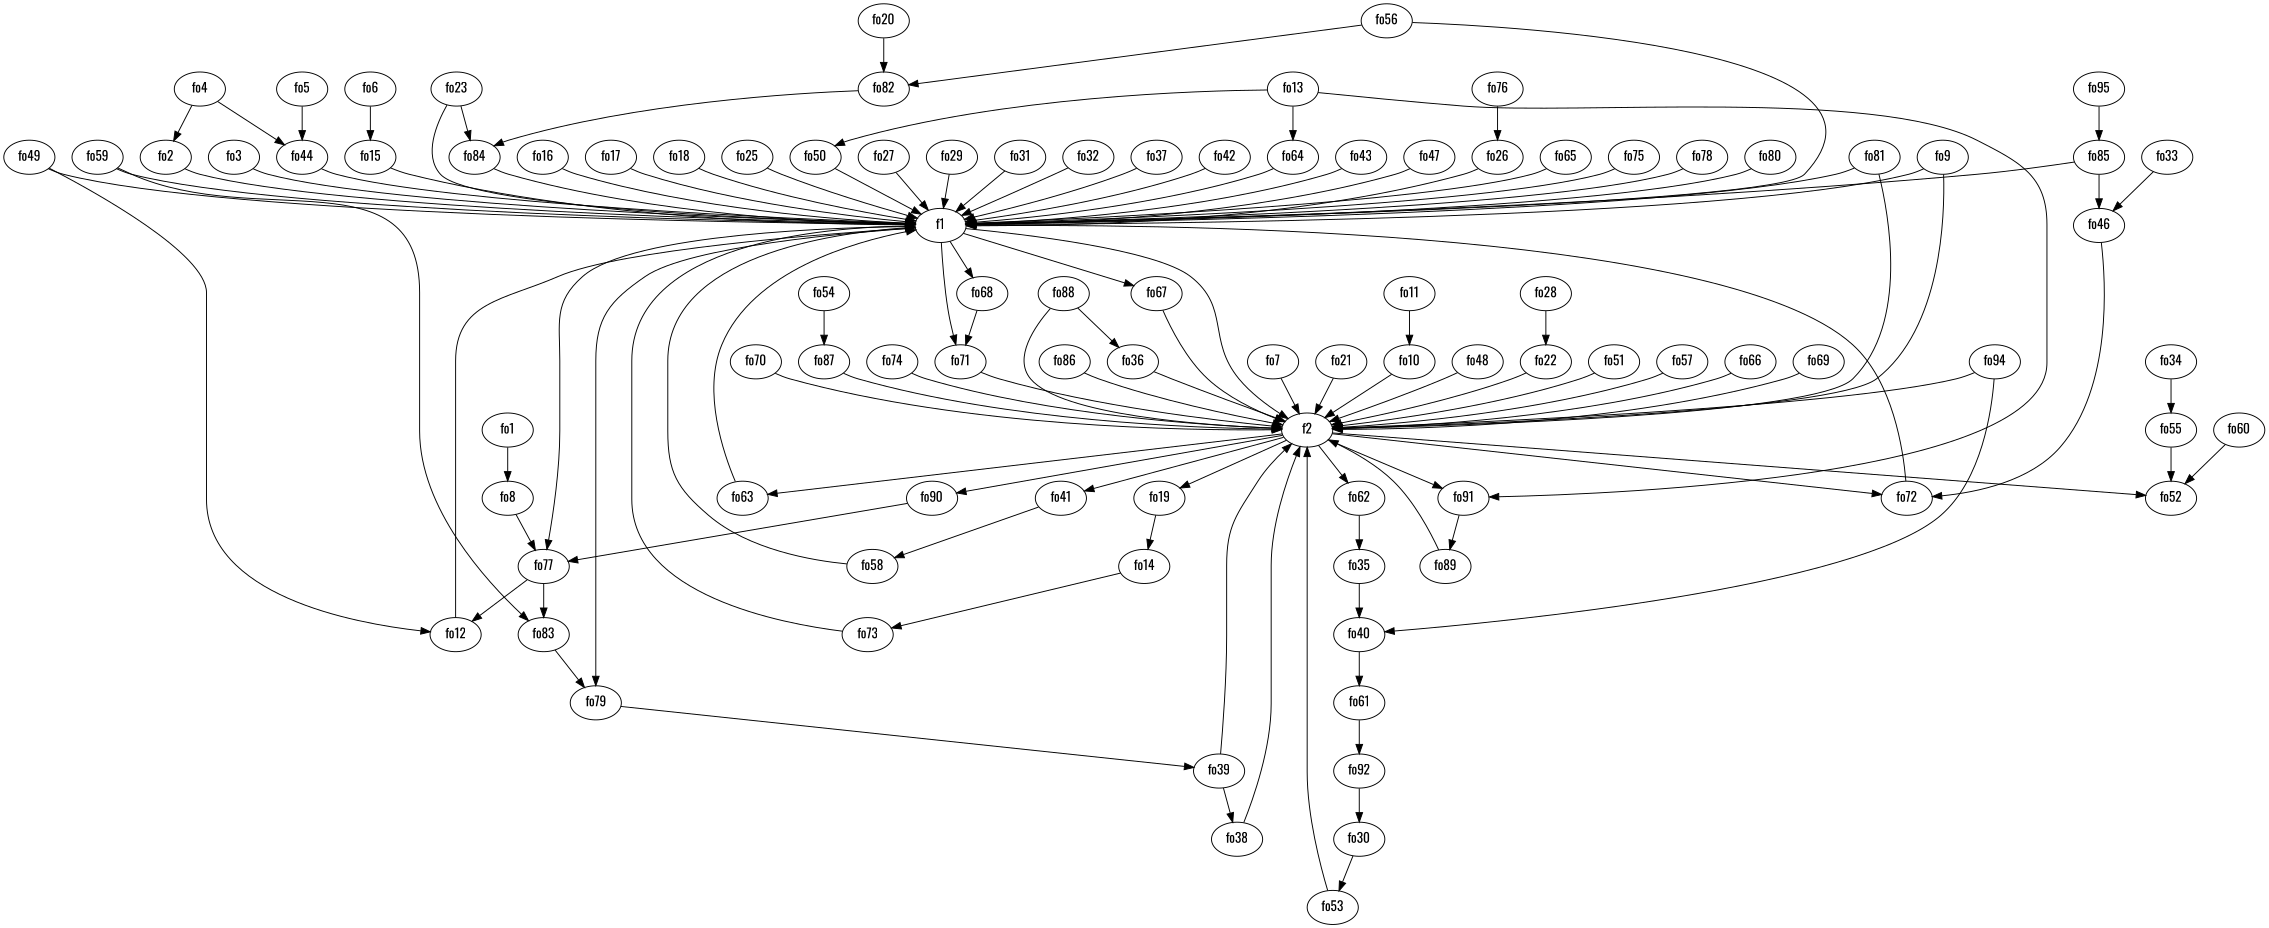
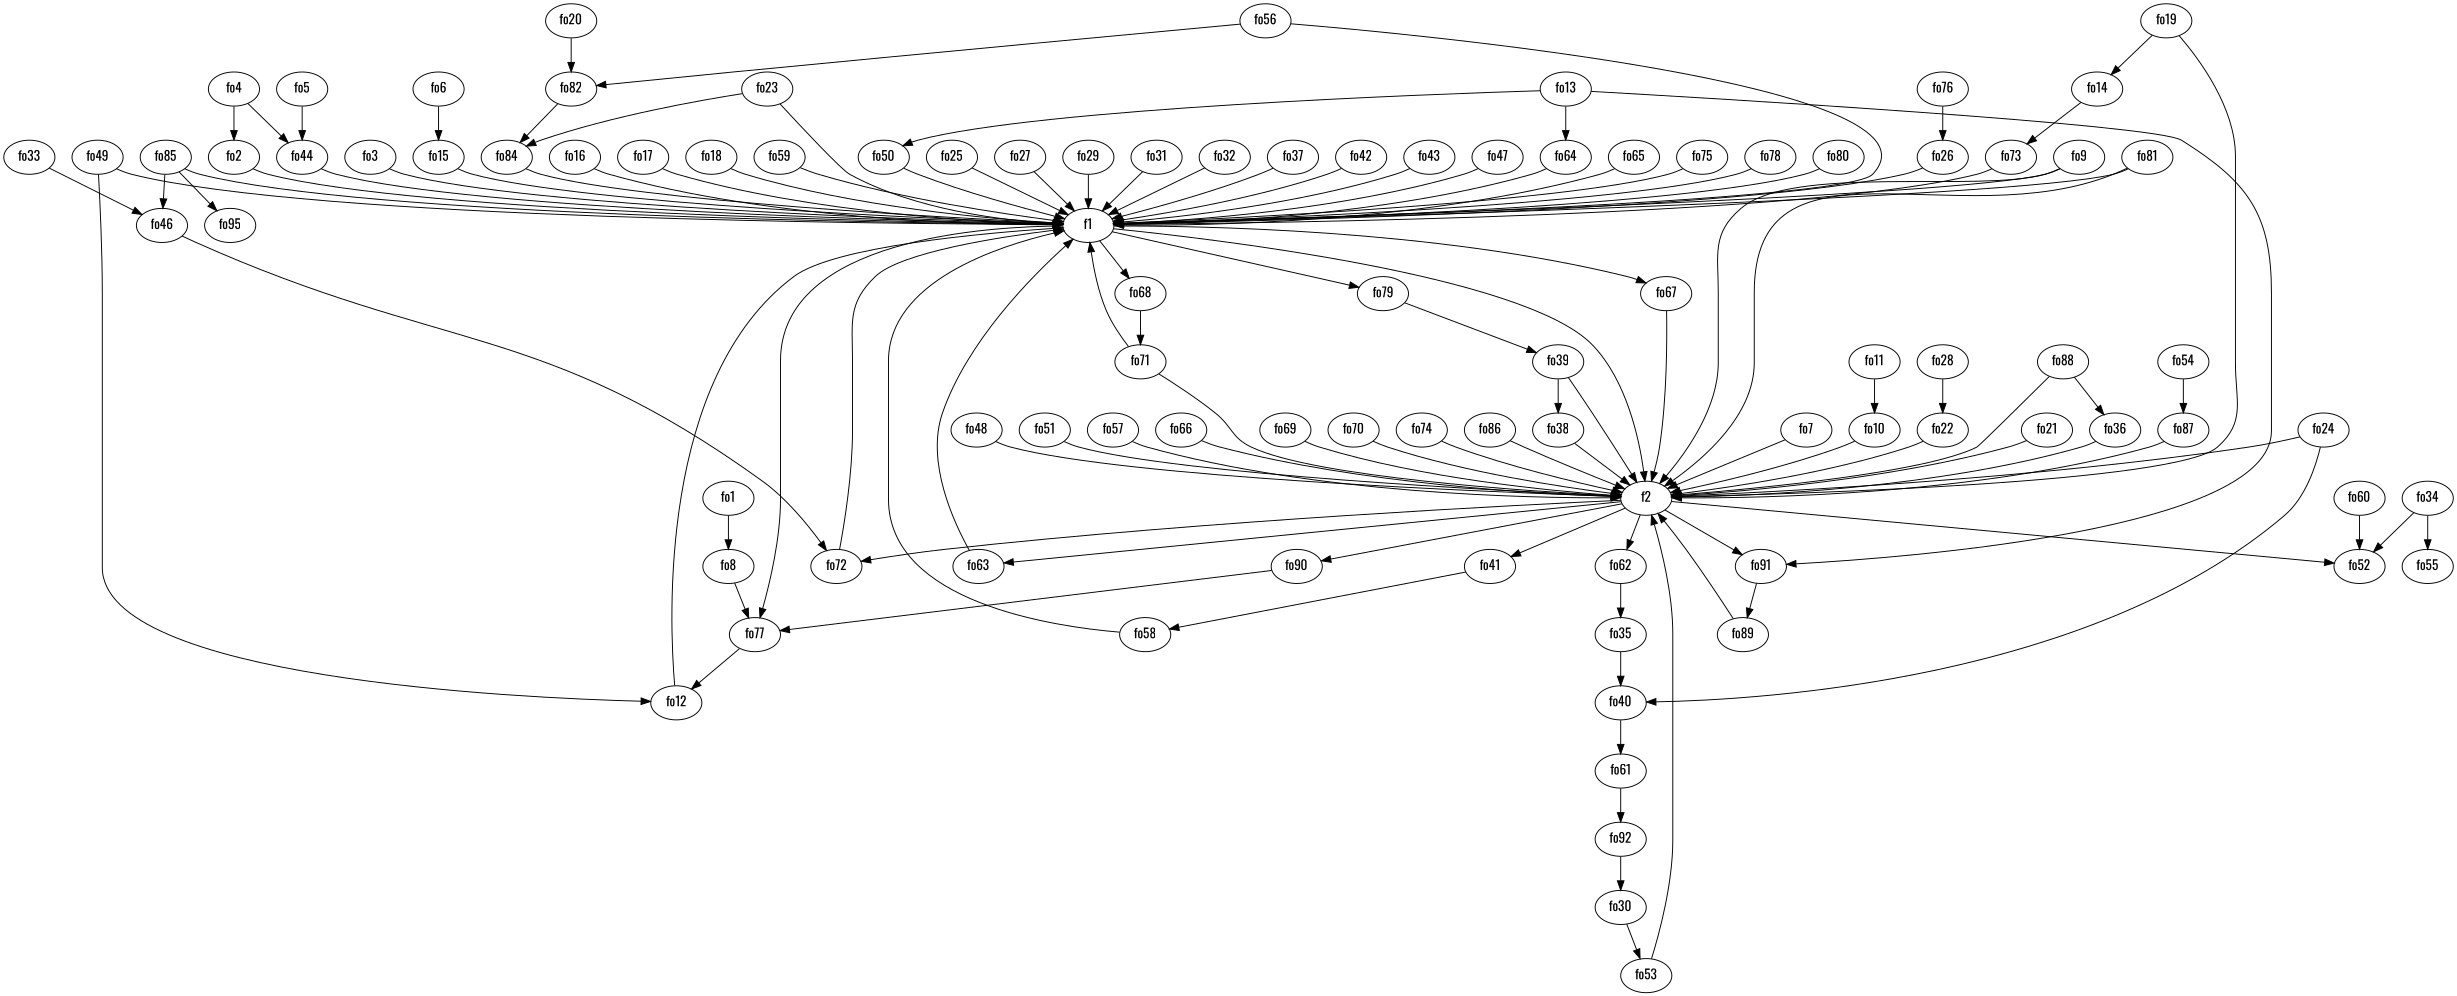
edge "fo95" -> "fo85": reversed
edge "f1" -> "fo71": reversed
node "fo94": label "fo94" -> "fo24"
edge "fo55" -> "fo52": now "fo34" -> "fo52"
edge "f2" -> "fo19": reversed
node "fo83": removed
